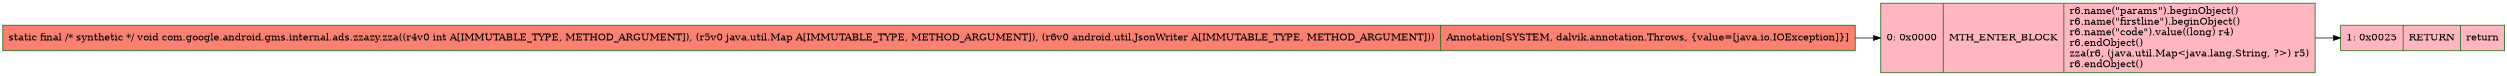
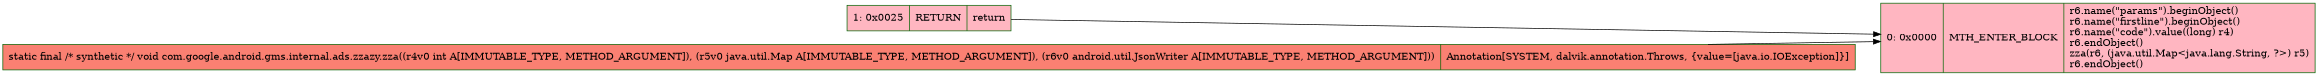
edge "0: 0x0000" -> "1: 0x0025": reversed
